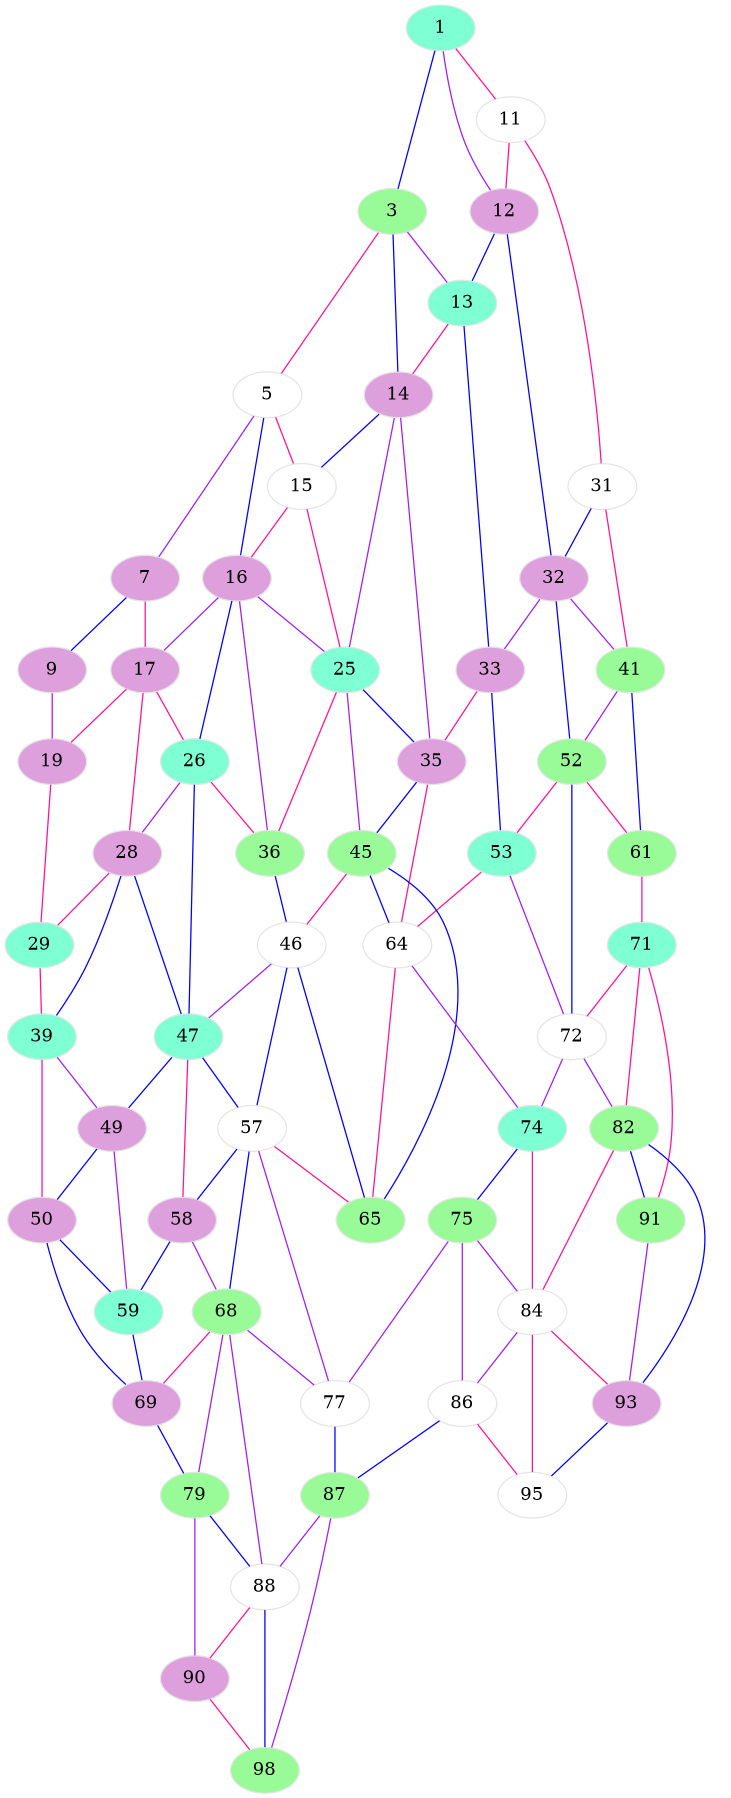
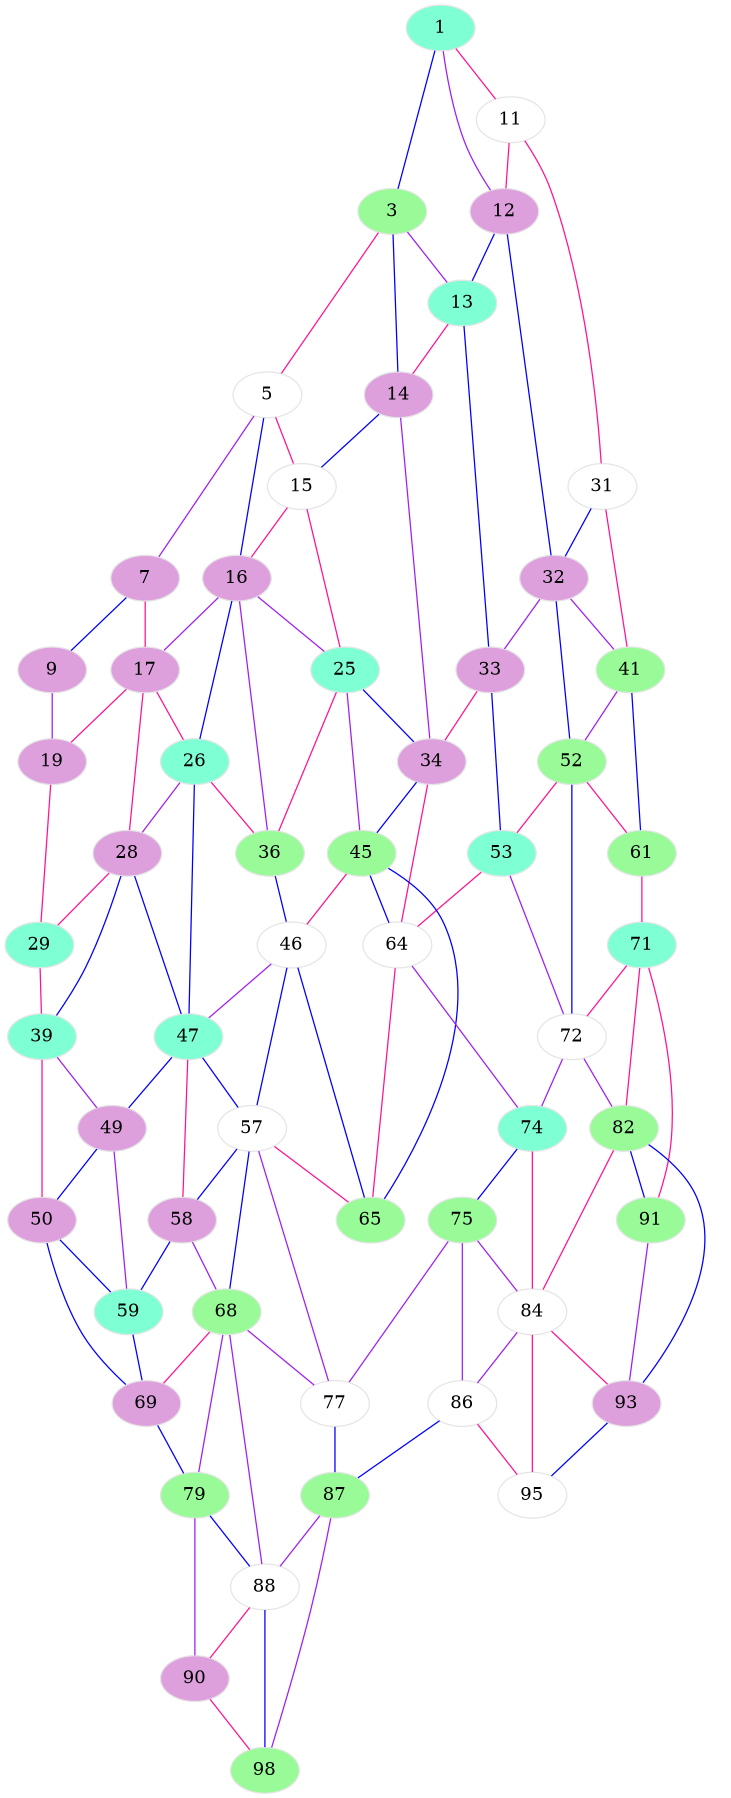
edge "14" -- "25": removed
node "35": label "35" -> "34"
